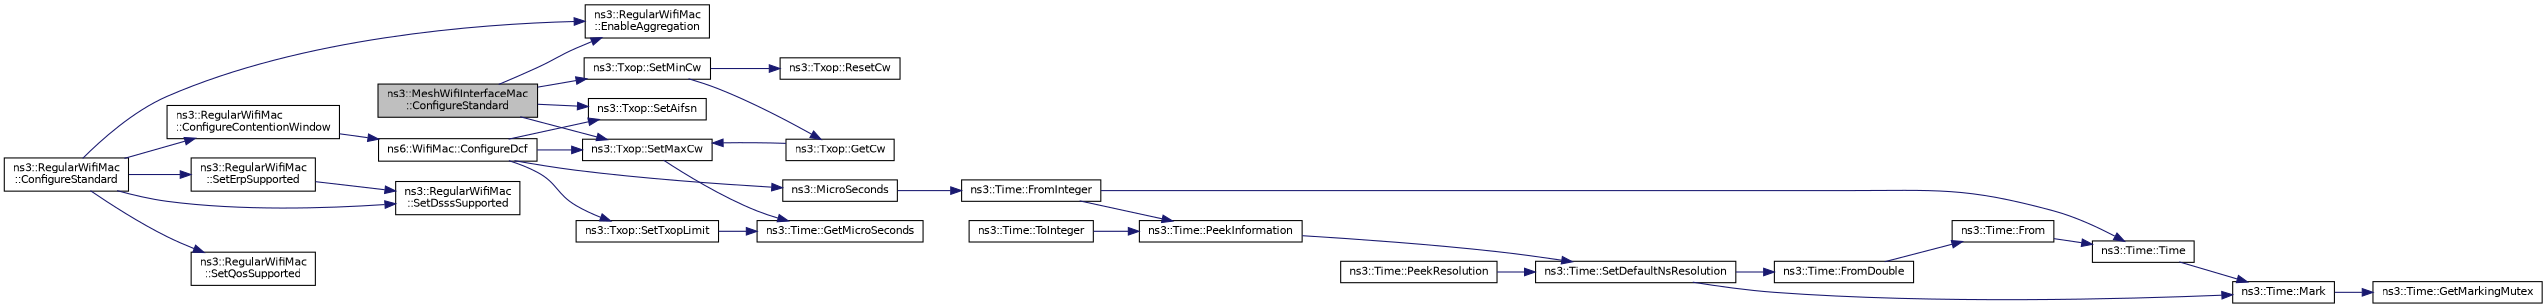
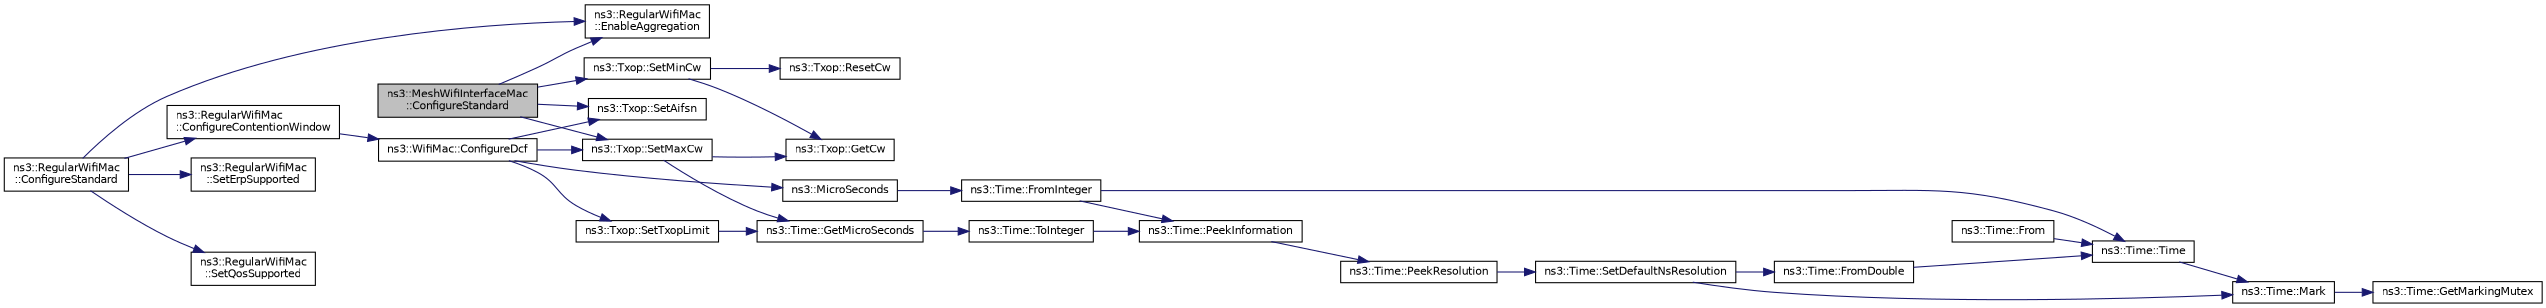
edge "ns3::Txop::GetCw" -> "ns3::Txop::SetMaxCw": reversed
node "ns6::WifiMac::ConfigureDcf": label "ns6::WifiMac::ConfigureDcf" -> "ns3::WifiMac::ConfigureDcf"
node "ns3::RegularWifiMac ::SetDsssSupported": removed
edge "ns3::Time::GetMicroSeconds" -> "ns3::Time::ToInteger": added
edge "ns3::Time::PeekInformation" -> "ns3::Time::SetDefaultNsResolution": now "ns3::Time::PeekInformation" -> "ns3::Time::PeekResolution"
edge "ns3::Time::FromDouble" -> "ns3::Time::From": now "ns3::Time::FromDouble" -> "ns3::Time::Time"
